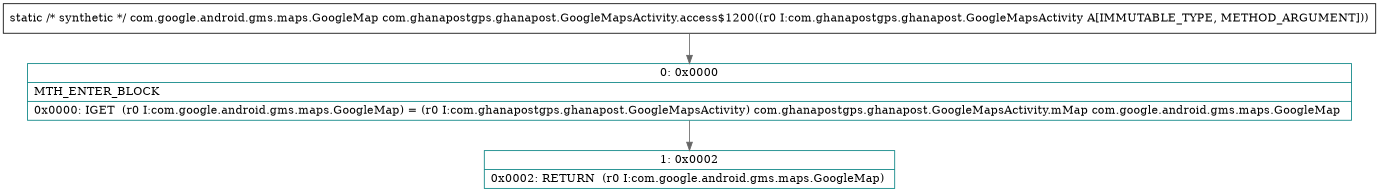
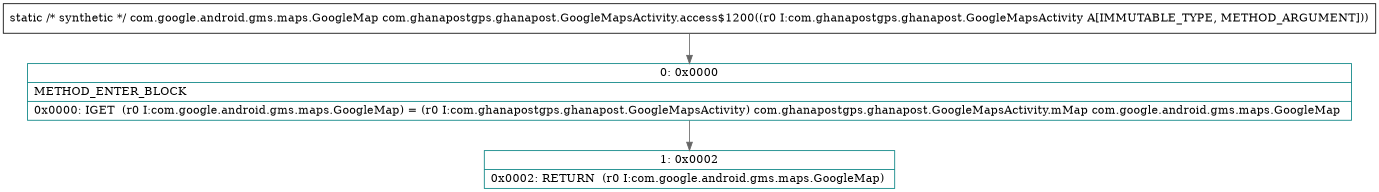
node "0: 0x0000": text "MTH_ENTER_BLOCK" -> "METHOD_ENTER_BLOCK"
